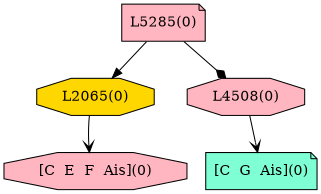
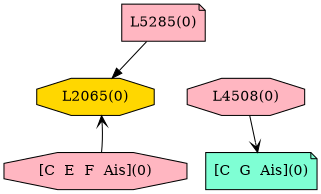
edge "L5285(0)" -> "L4508(0)": removed
edge "L2065(0)" -> "[C  E  F  Ais](0)": reversed
